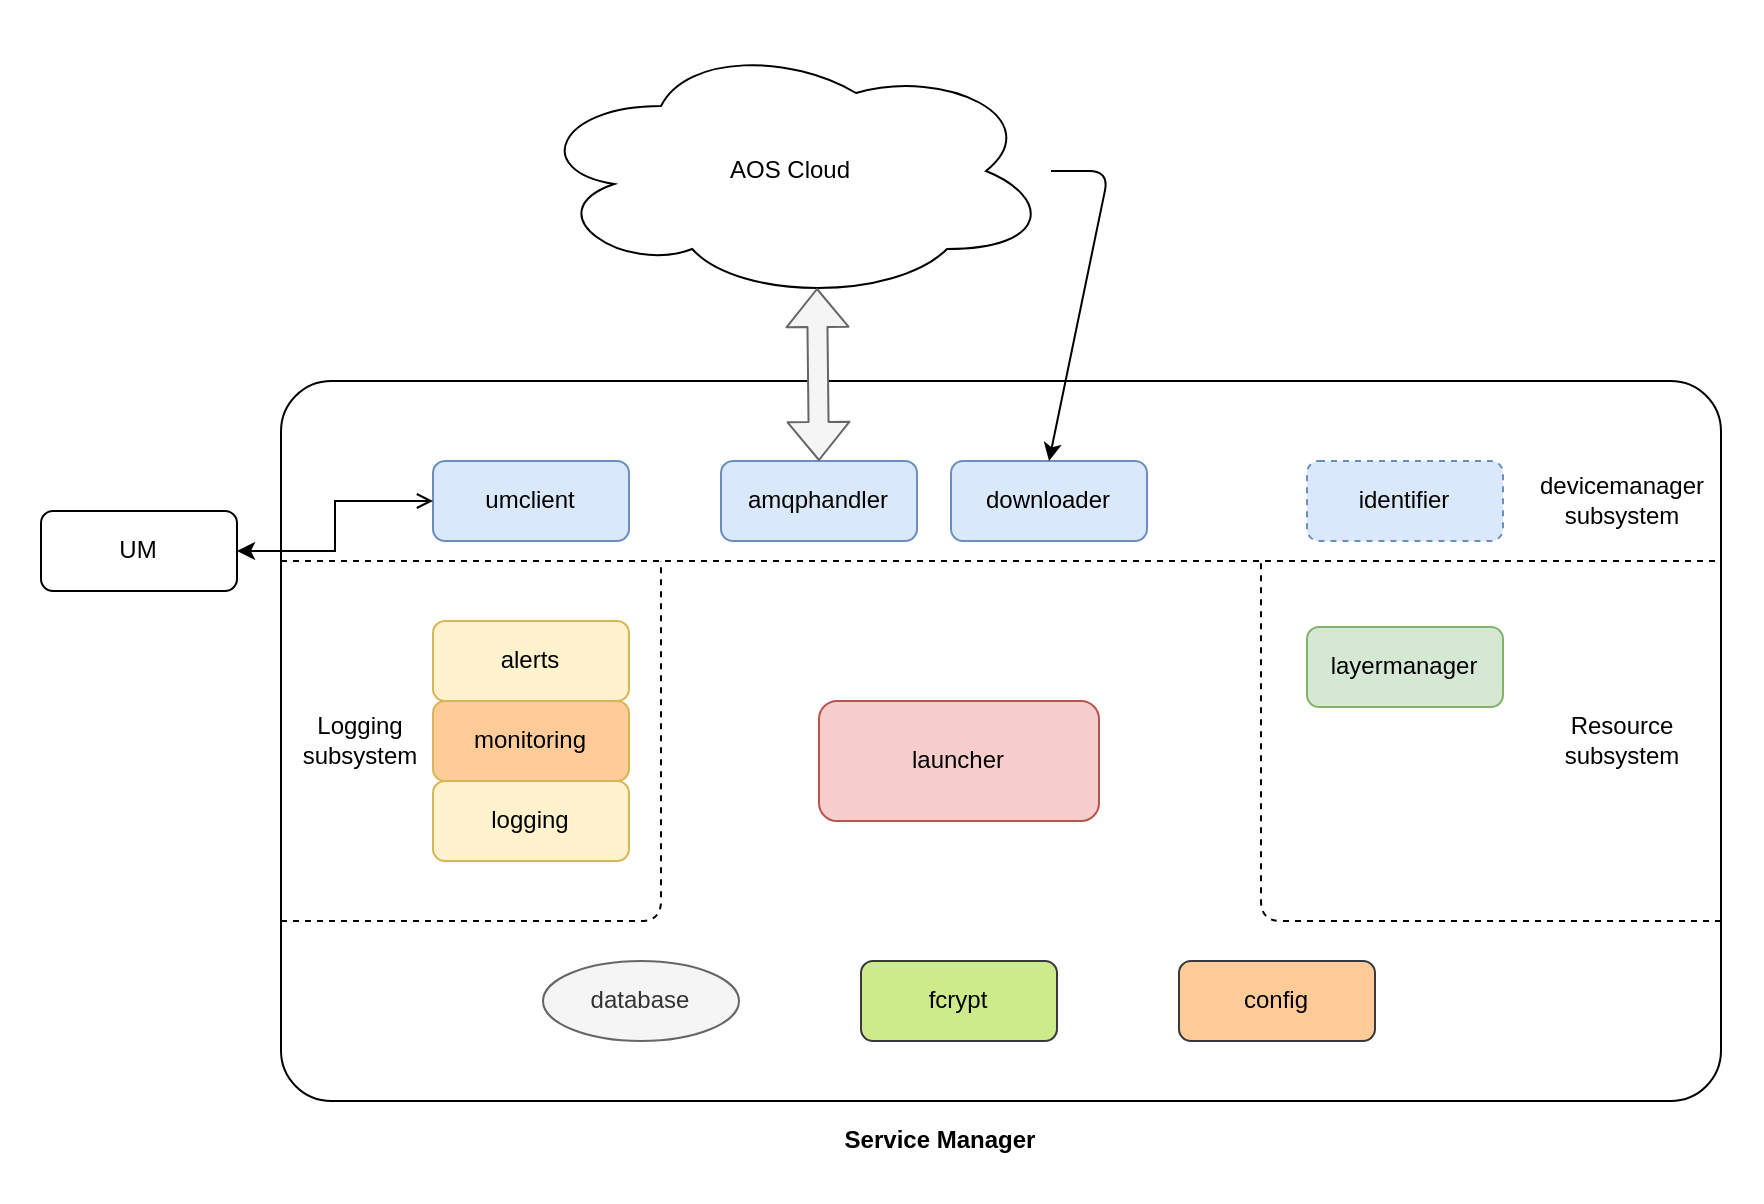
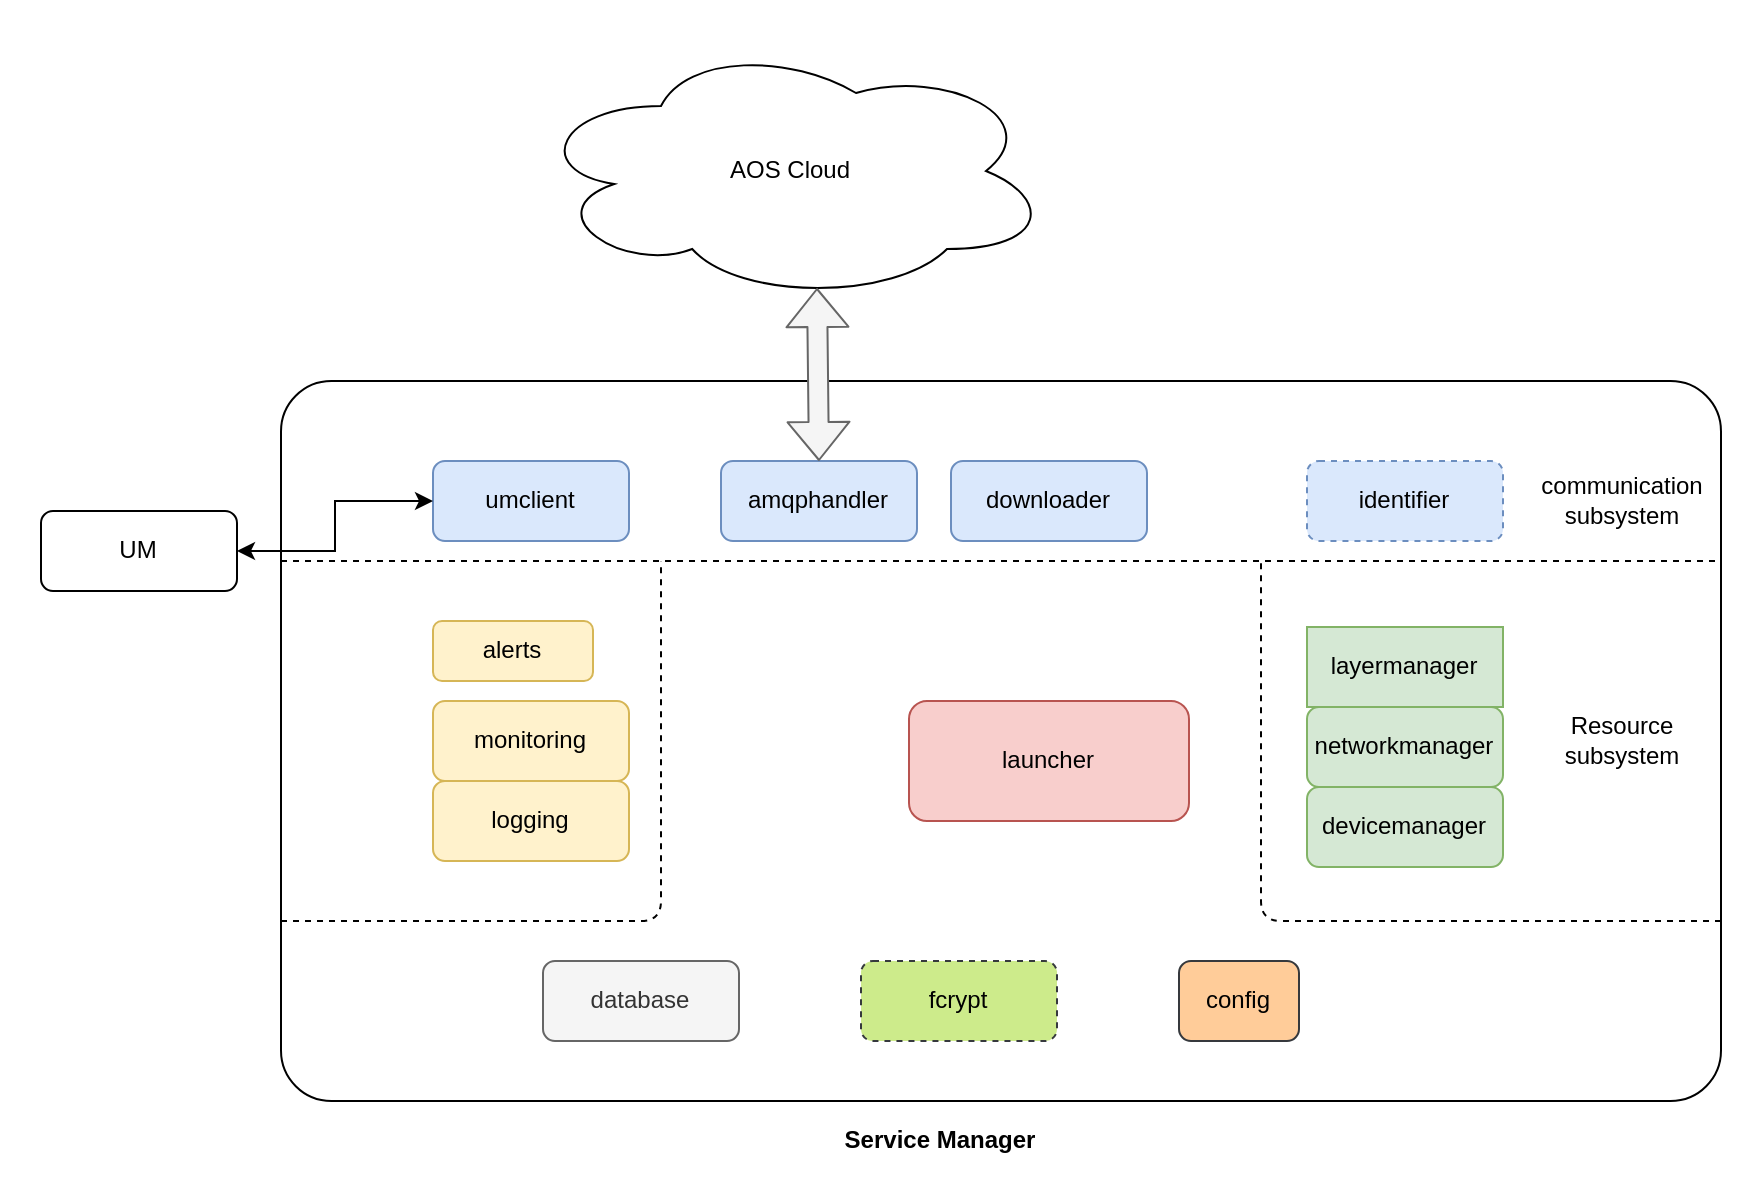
edge "AOS Cloud" -> "downloader": removed
edge "umclient" -- "UM": arrowhead open -> classic
node "devicemanager subsystem": label "devicemanager subsystem" -> "communication subsystem"
node "alerts": size 196x80 -> 160x60
node "layermanager": shape rounded rectangle -> rectangle
node "Logging subsystem": removed
node "monitoring": fillcolor #ffcc99 -> #fff2cc
node "networkmanager": added
node "launcher": moved (959, 761) -> (1049, 761)
node "devicemanager": added
node "database": shape ellipse -> rounded rectangle
node "fcrypt": style solid -> dashed
node "config": size 196x80 -> 120x80
